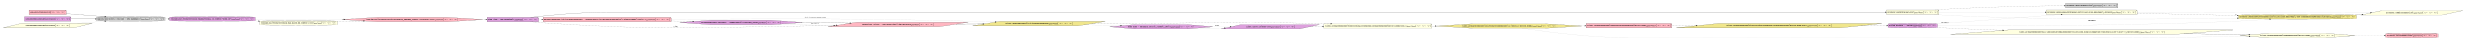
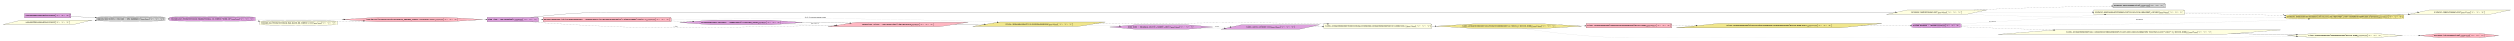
node "testAbortTransaction['0', '0', '1']": removed
node "producer.beginTransaction()@@@16@@@['1', '1', '1']": shape note -> parallelogram
node "producer.initTransactions()@@@15@@@['1', '1', '1']": shape cylinder -> hexagon
